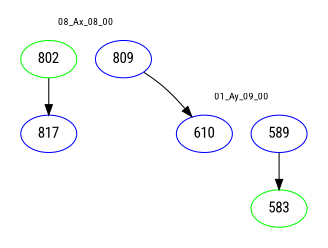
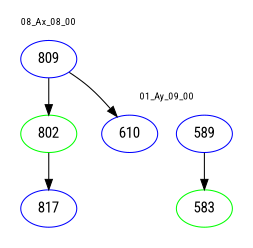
edge "809" -> "802": added
